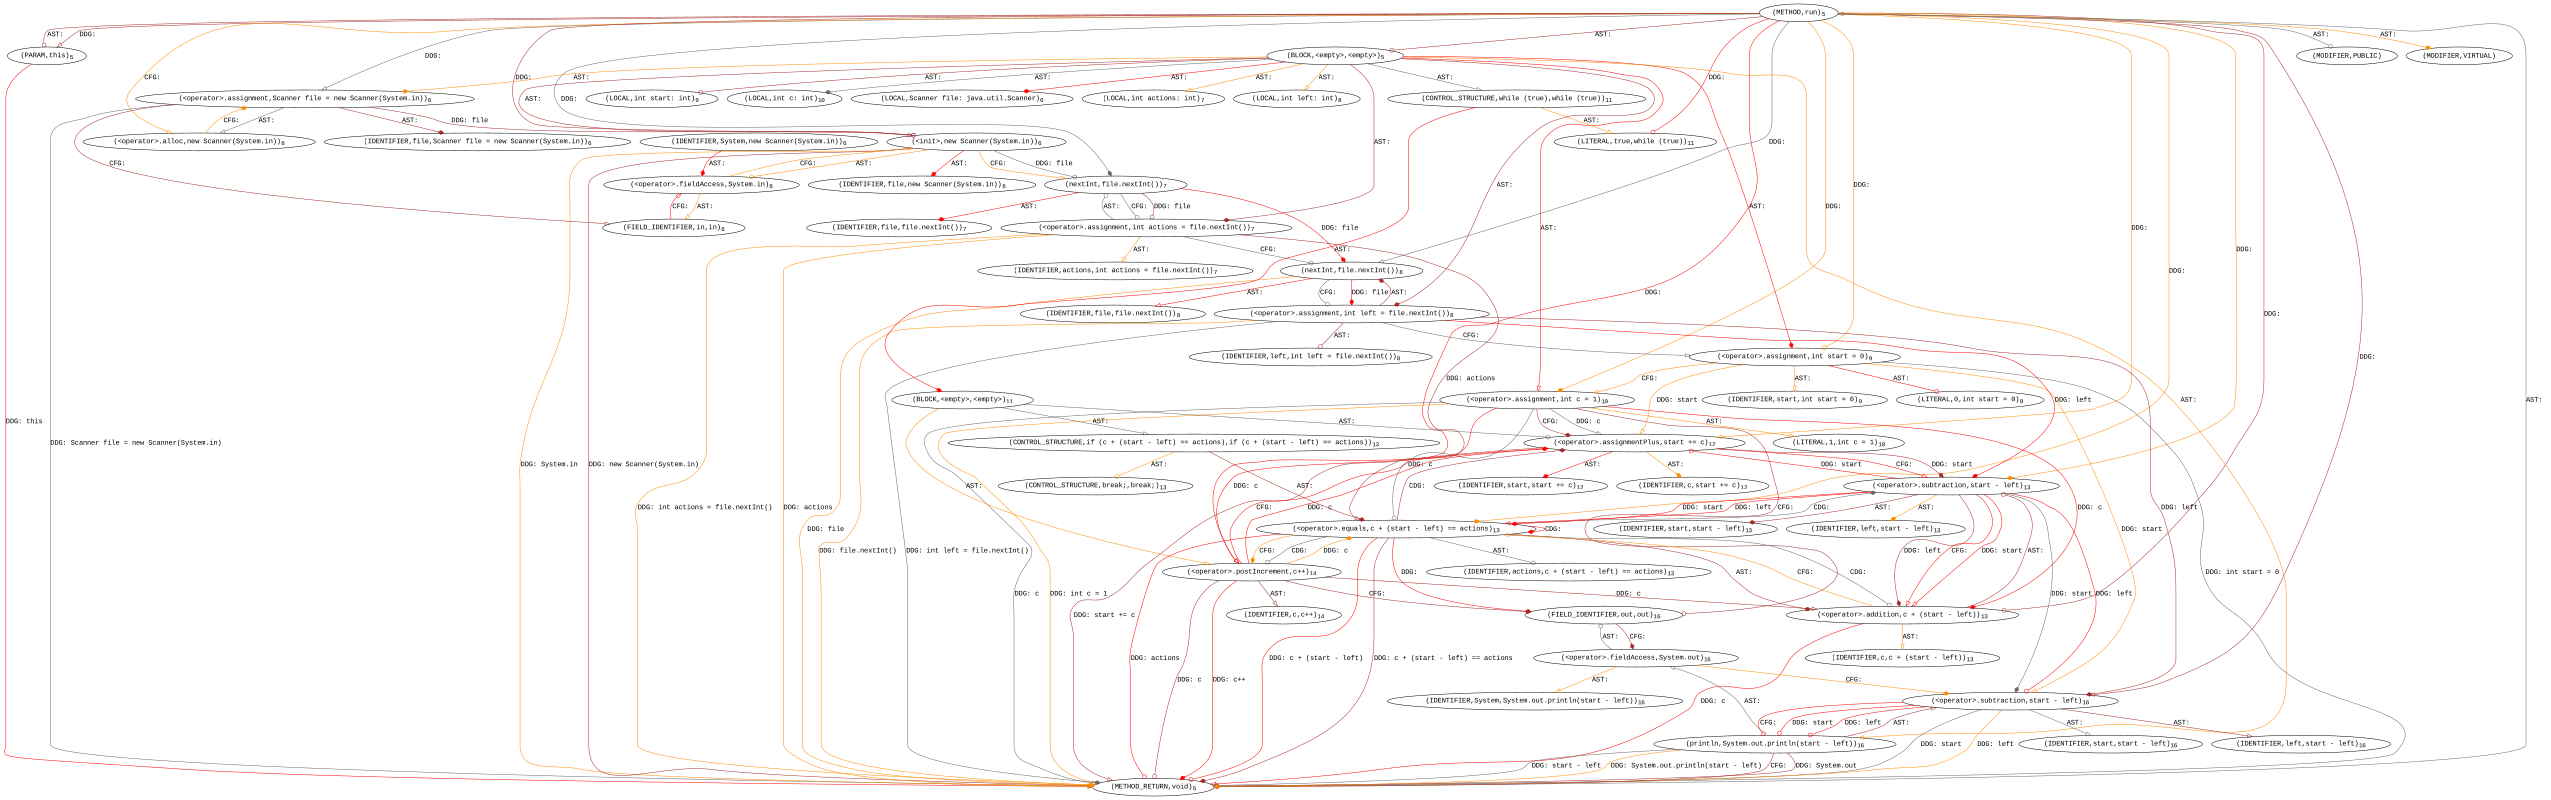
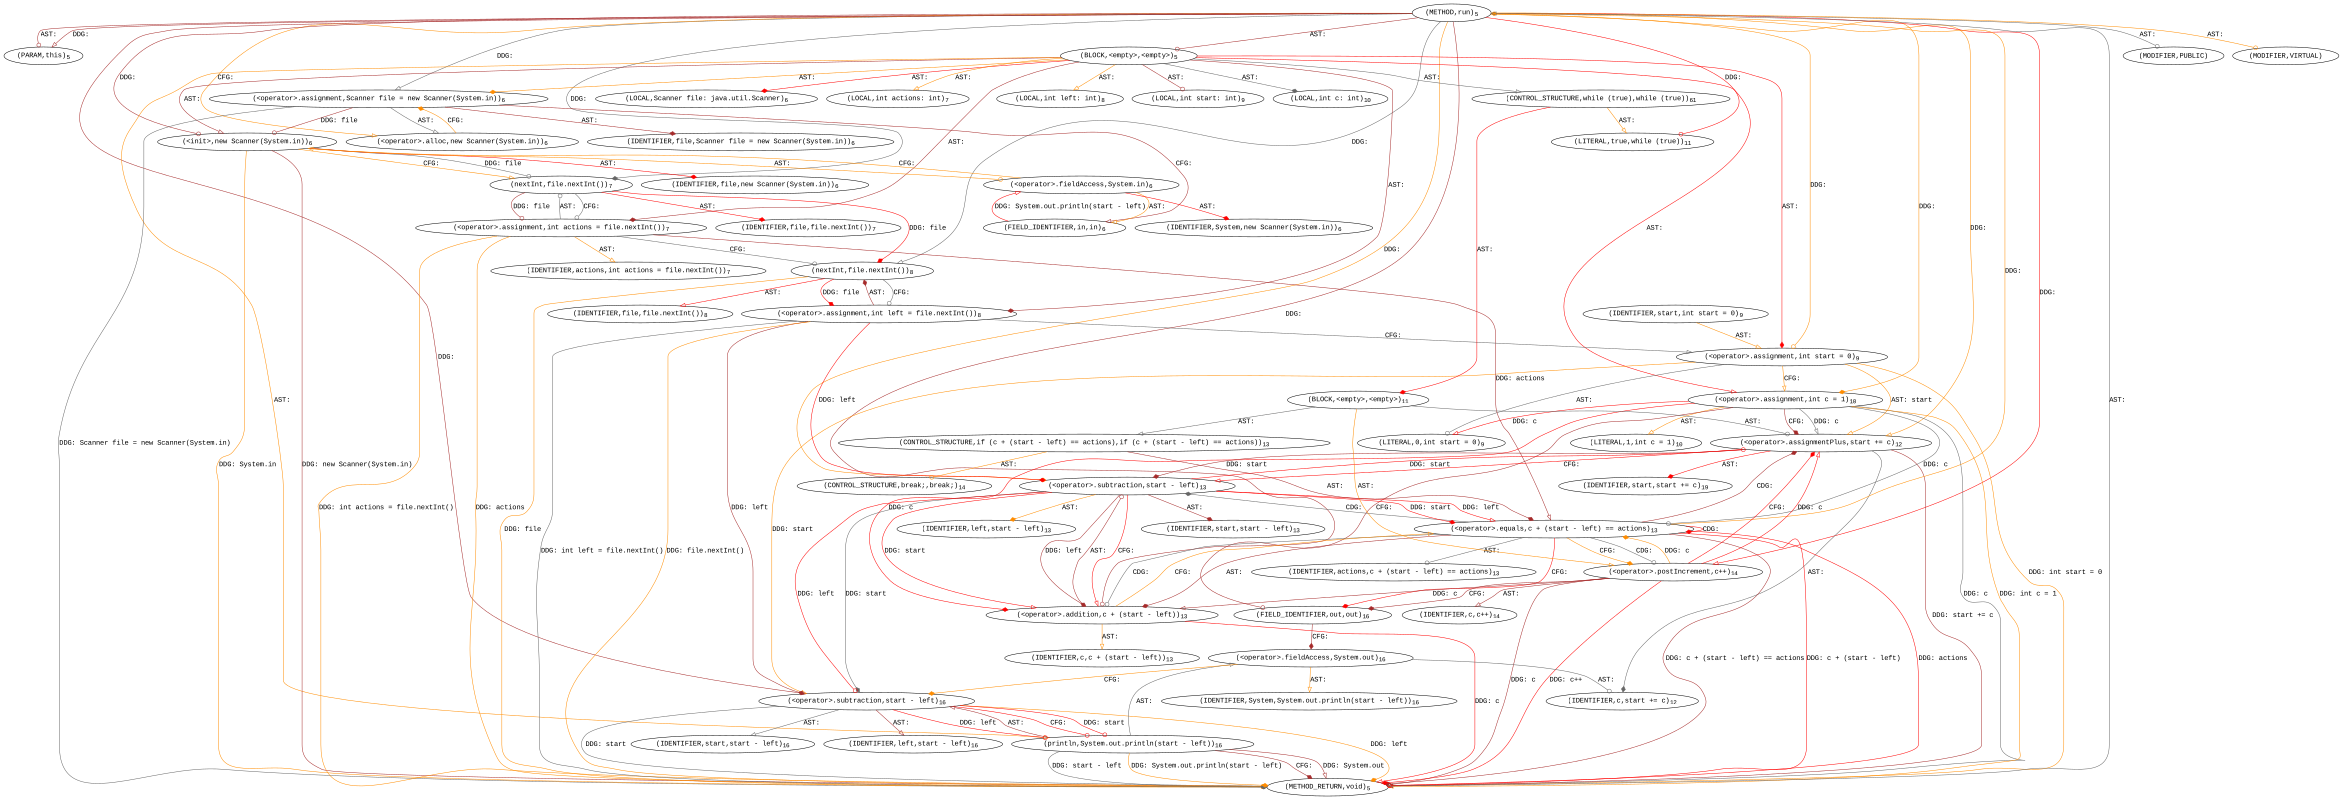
edge "(METHOD,run)" -> "(MODIFIER,VIRTUAL)": arrowhead diamond -> odot
node "(CONTROL_STRUCTURE,while (true),while (true))": text "11" -> "61"
edge "(IDENTIFIER,System,new Scanner(System.in))" -> "(<operator>.fieldAccess,System.in)": reversed
edge "(FIELD_IDENTIFIER,in,in)" -> "(<operator>.fieldAccess,System.in)": label "CFG: " -> "DDG: System.out.println(start - left)"
node "(IDENTIFIER,left,int left = file.nextInt())": removed
edge "(<operator>.assignment,int start = 0)" -> "(IDENTIFIER,start,int start = 0)": reversed
edge "(<operator>.assignment,int start = 0)" -> "(LITERAL,0,int start = 0)": color red -> gray40
edge "(<operator>.assignment,int start = 0)" -> "(<operator>.assignmentPlus,start += c)": label "DDG: start" -> "AST: start"
edge "(METHOD,run)" -> "(<operator>.equals,c + (start - left) == actions)": reversed
edge "(<operator>.assignmentPlus,start += c)" -> "(IDENTIFIER,c,start += c)": color darkorange -> gray40
edge "(<operator>.assignment,int c = 1)" -> "(<operator>.postIncrement,c++)": now "(<operator>.assignment,int c = 1)" -> "(LITERAL,0,int start = 0)"
node "(CONTROL_STRUCTURE,break;,break;)": text "13" -> "14"
node "(IDENTIFIER,start,start += c)": text "12" -> "19"
edge "(<operator>.equals,c + (start - left) == actions)" -> "(FIELD_IDENTIFIER,out,out)": label "DDG: " -> "CFG: "
edge "(<operator>.fieldAccess,System.out)" -> "(FIELD_IDENTIFIER,out,out)": now "(<operator>.fieldAccess,System.out)" -> "(IDENTIFIER,c,start += c)"
edge "(<operator>.assignment,int start = 0)" -> "(METHOD_RETURN,void)": color gray40 -> darkorange
edge "(PARAM,this)" -> "(METHOD_RETURN,void)": removed, label "DDG: this"
